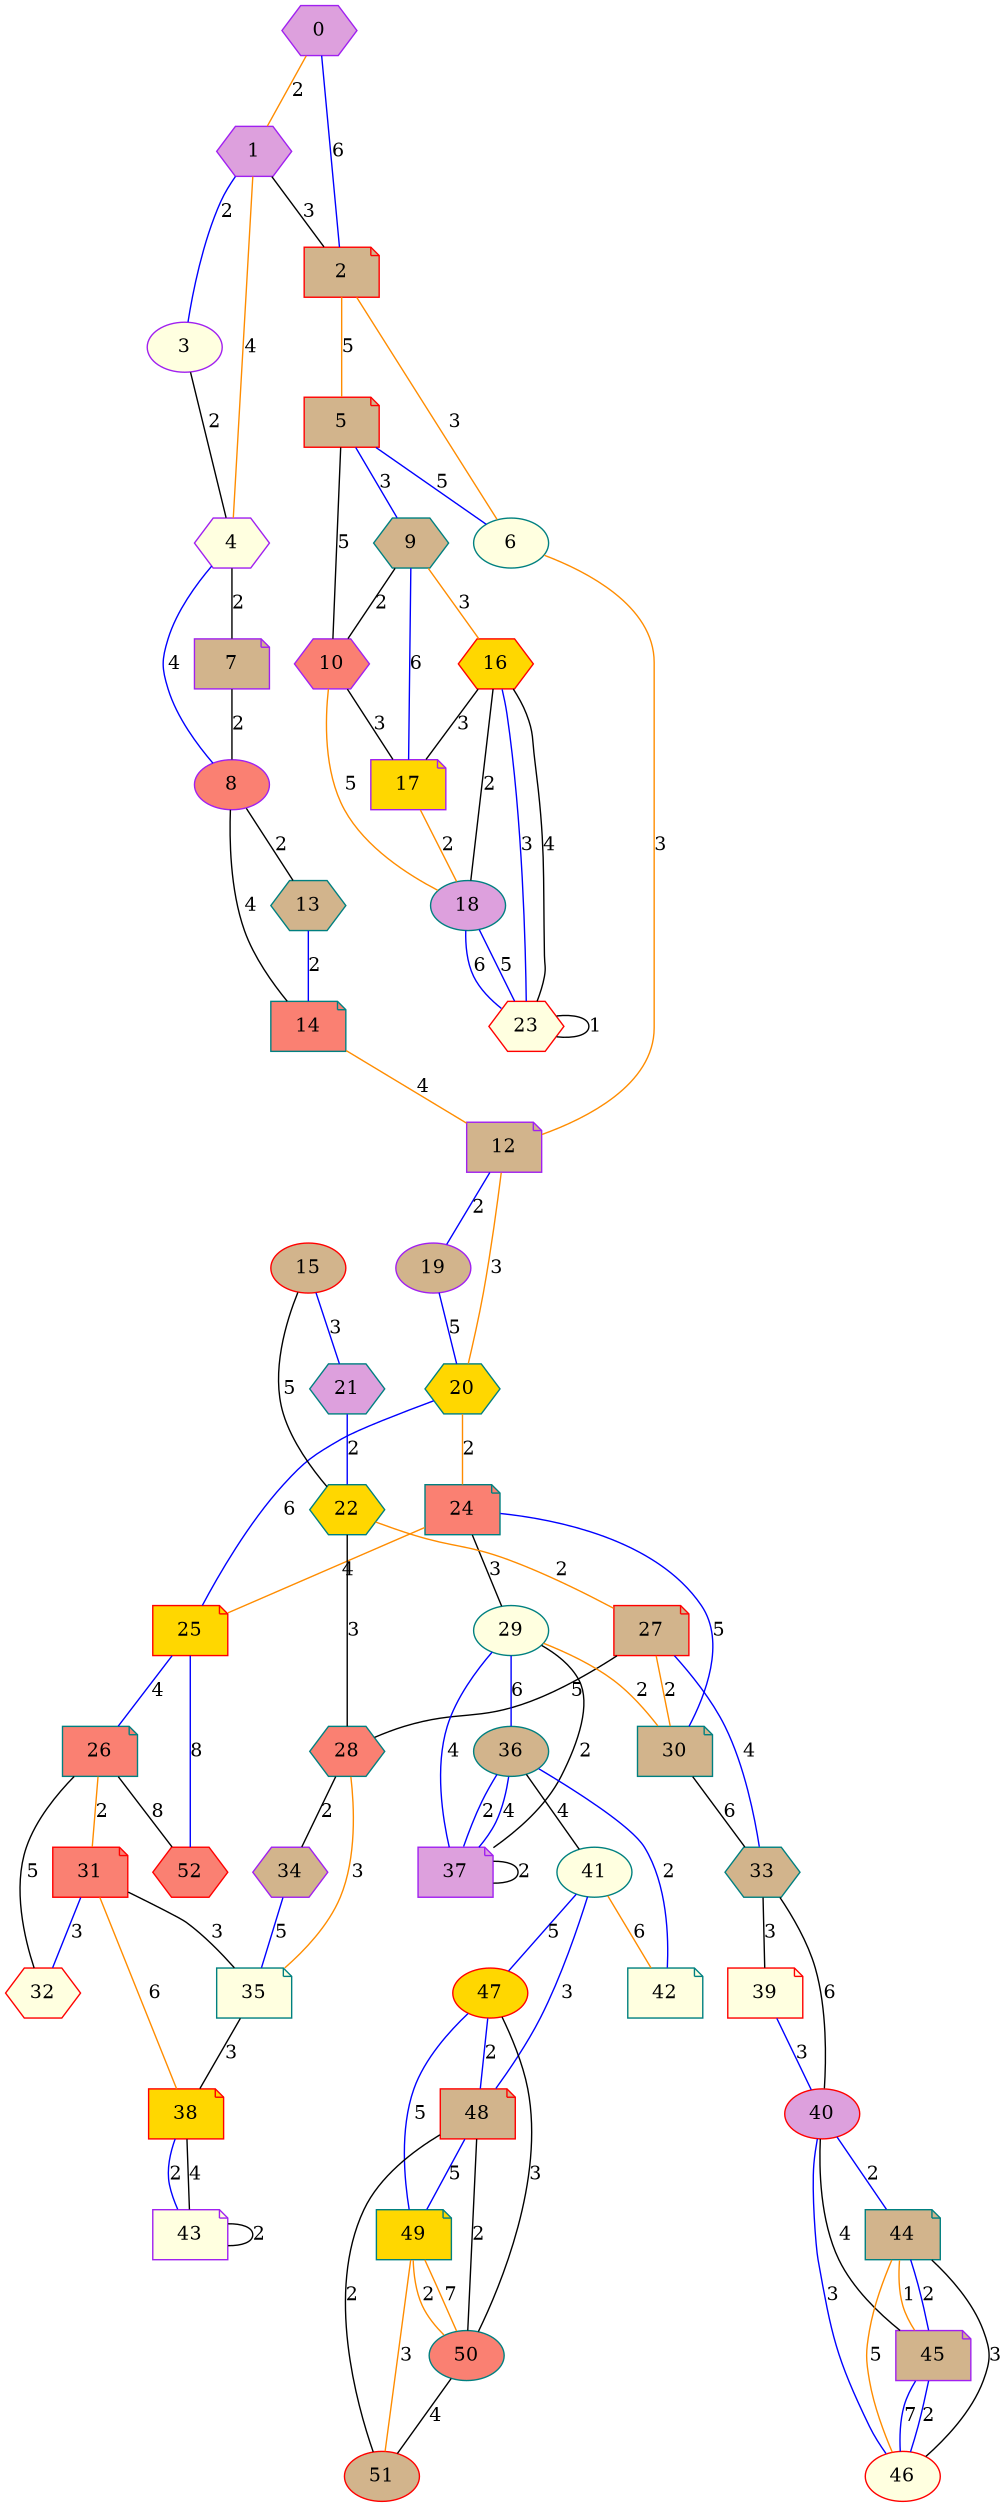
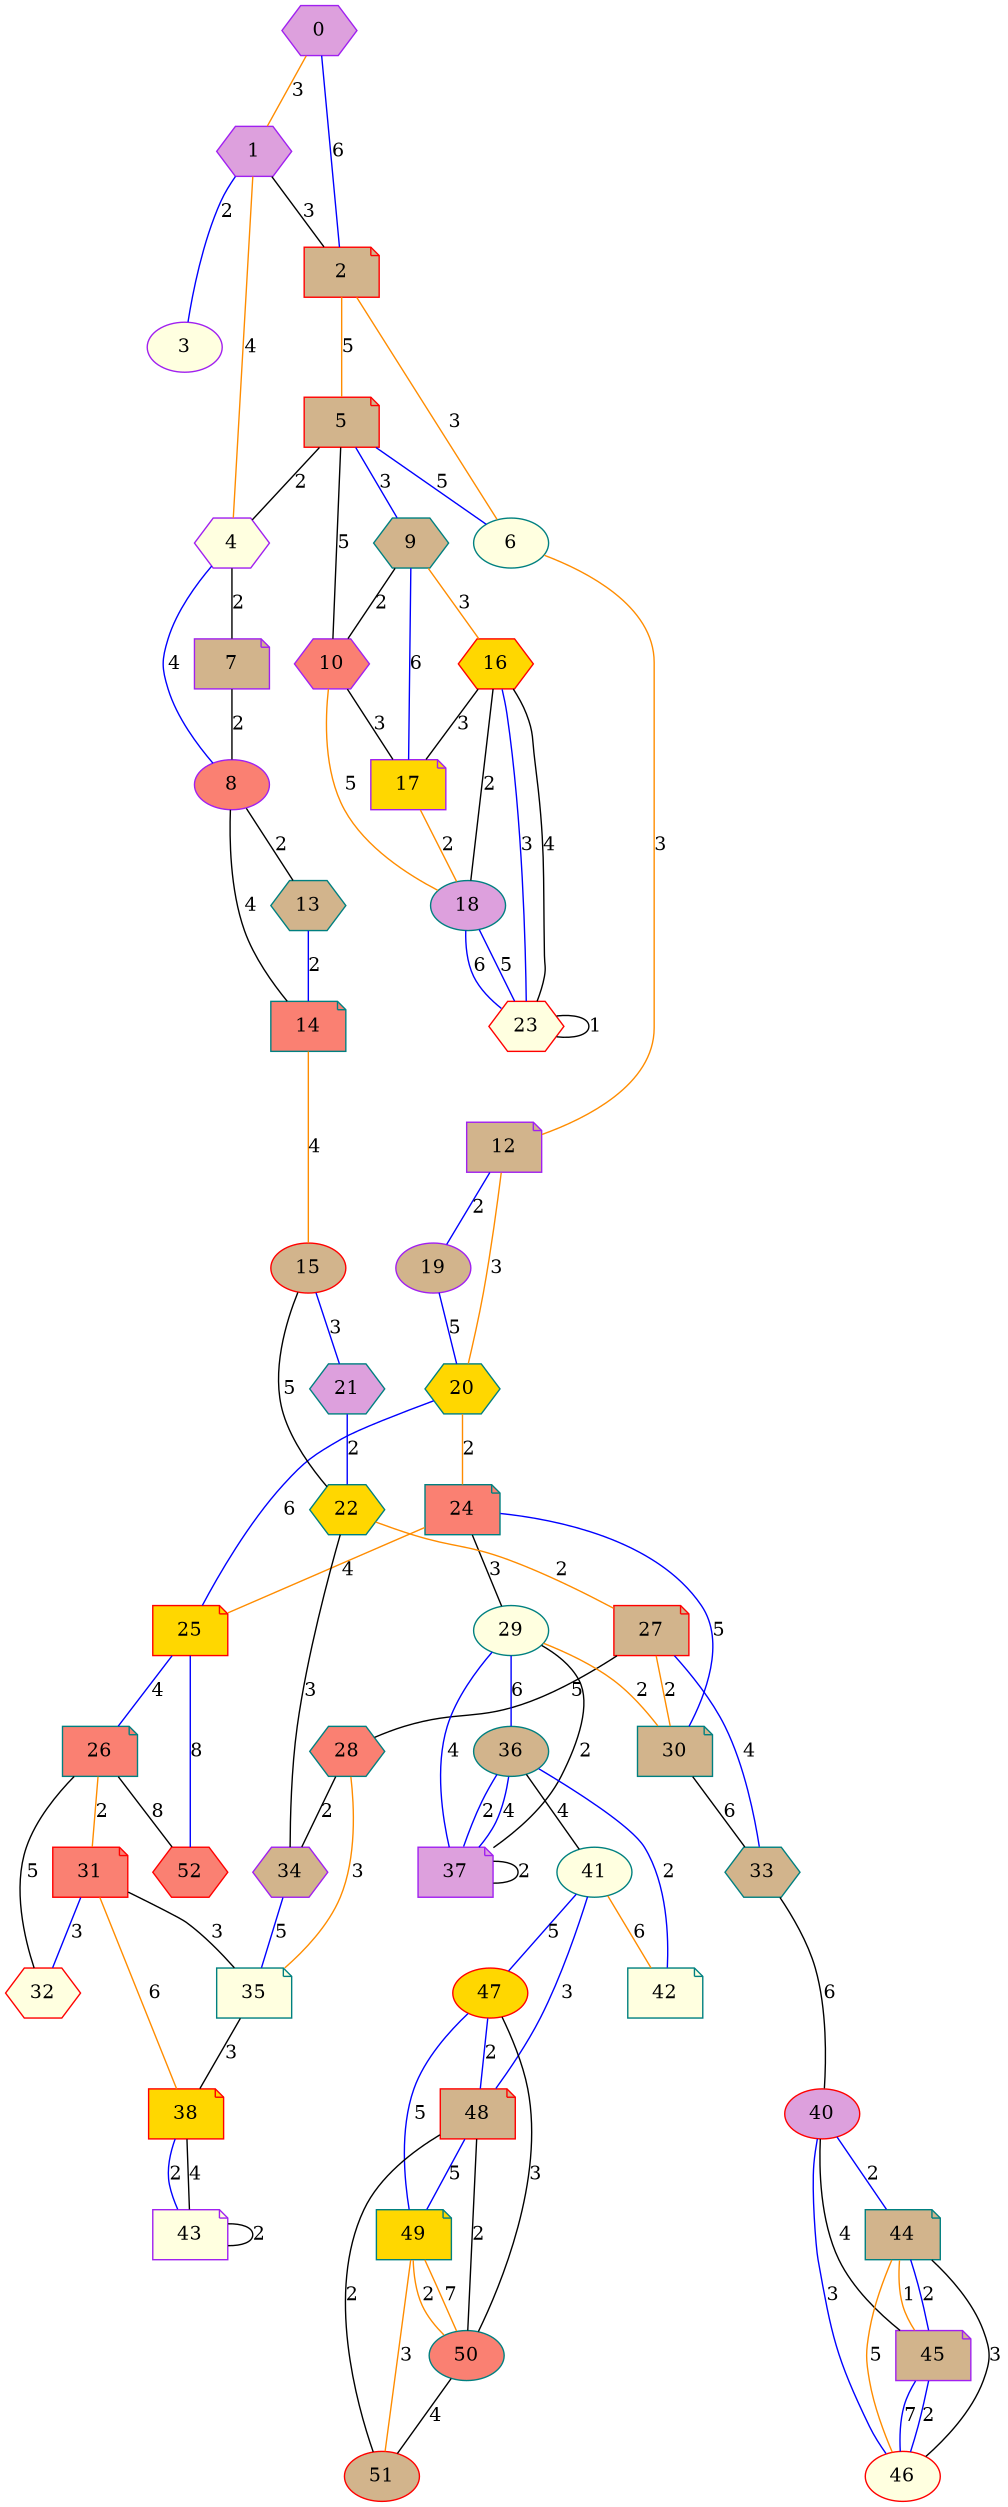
edge "0" -- "1": label "2" -> "3"
edge "3" -- "4": now "5" -- "4"
edge "14" -- "12": now "14" -- "15"
edge "22" -- "28": now "22" -- "34"
node "39": removed
